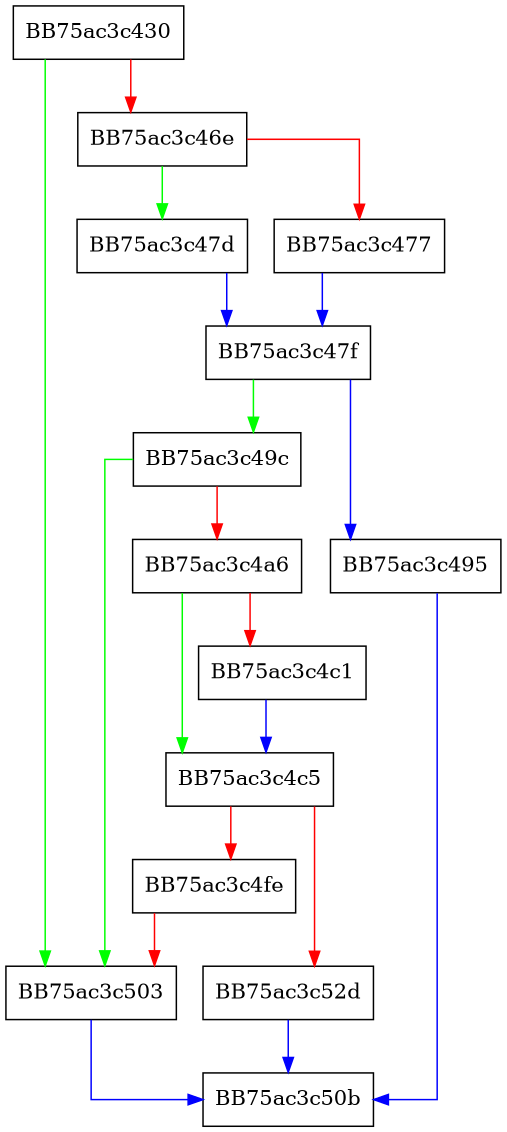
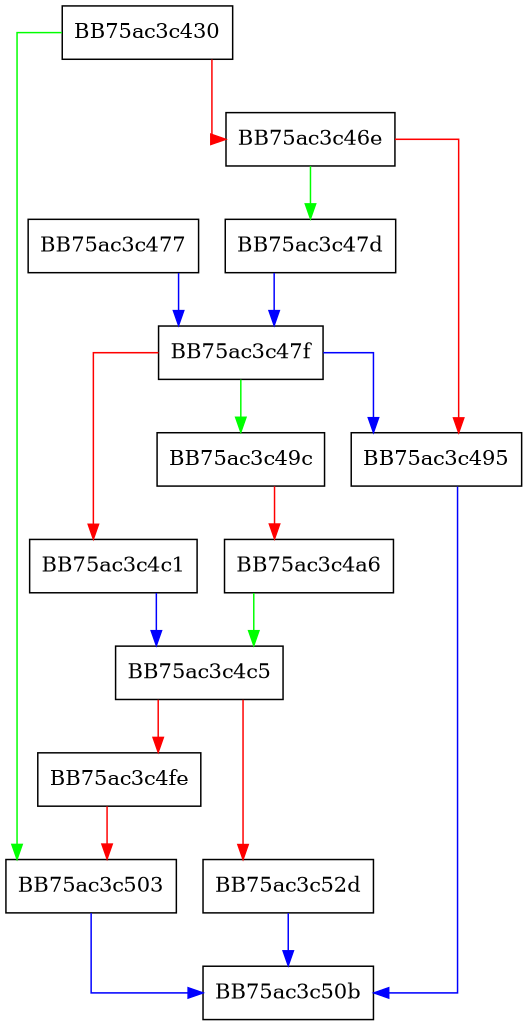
edge "BB75ac3c46e" -> "BB75ac3c477": now "BB75ac3c46e" -> "BB75ac3c495"
edge "BB75ac3c4a6" -> "BB75ac3c4c1": now "BB75ac3c47f" -> "BB75ac3c4c1"
edge "BB75ac3c49c" -> "BB75ac3c503": removed
